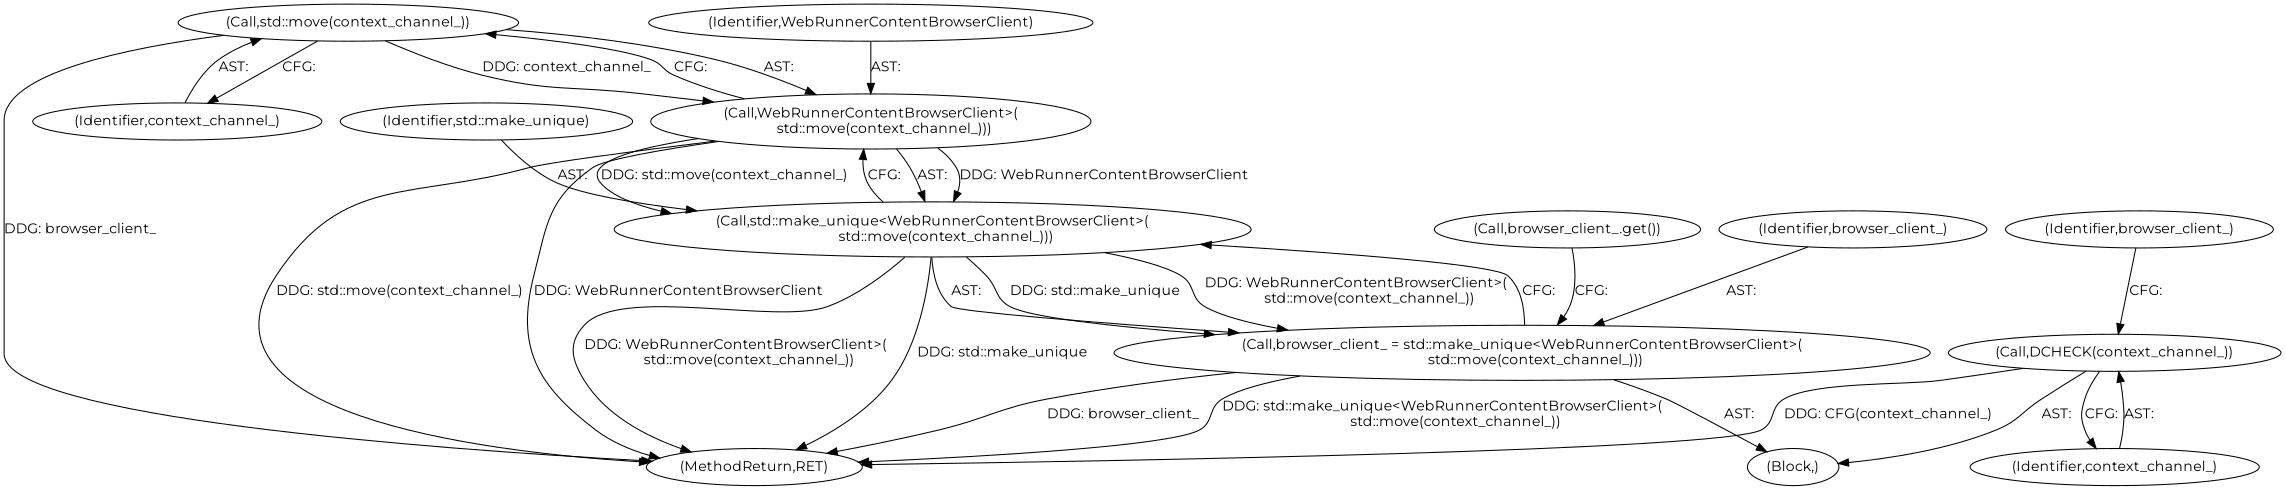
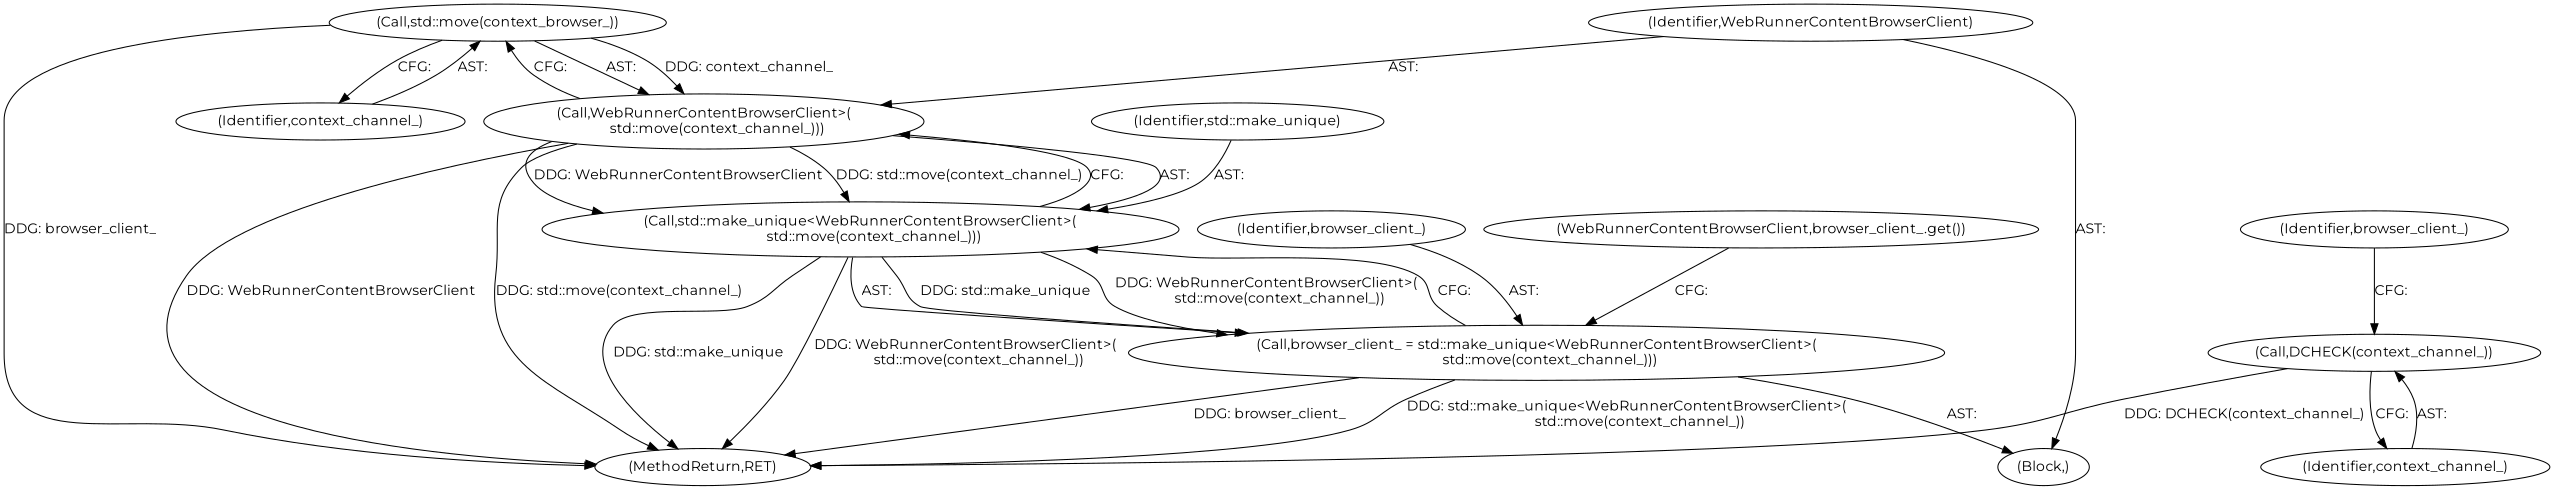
node "(Call,std::move(context_channel_))": label "(Call,std::move(context_channel_))" -> "(Call,std::move(context_browser_))"
node "(Call,browser_client_.get())": label "(Call,browser_client_.get())" -> "(WebRunnerContentBrowserClient,browser_client_.get())"
edge "(Call,DCHECK(context_channel_))" -> "(MethodReturn,RET)": label "DDG: CFG(context_channel_)" -> "DDG: DCHECK(context_channel_)"
edge "(Call,DCHECK(context_channel_))" -> "(Block,)": now "(Identifier,WebRunnerContentBrowserClient)" -> "(Block,)"
